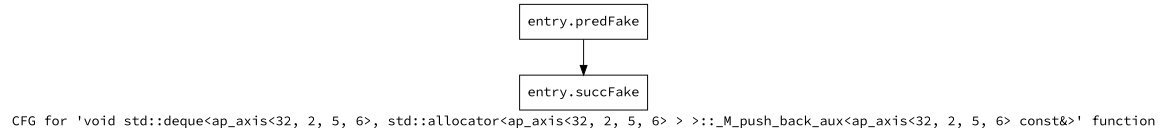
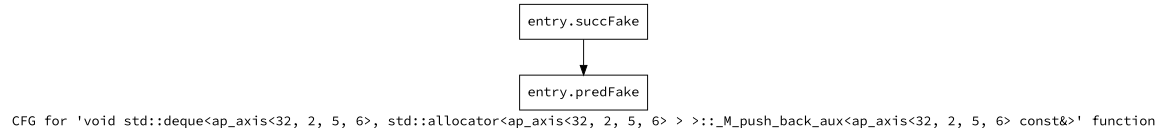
edge "entry.predFake" -> "entry.succFake": reversed
